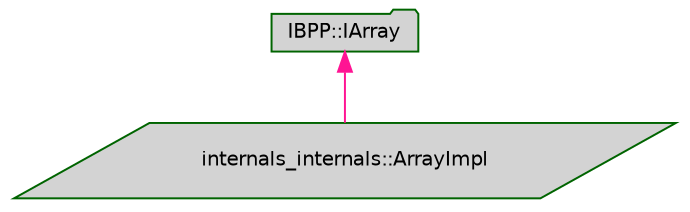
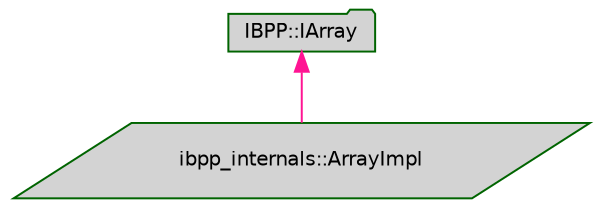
node "internals_internals::ArrayImpl": label "internals_internals::ArrayImpl" -> "ibpp_internals::ArrayImpl"
